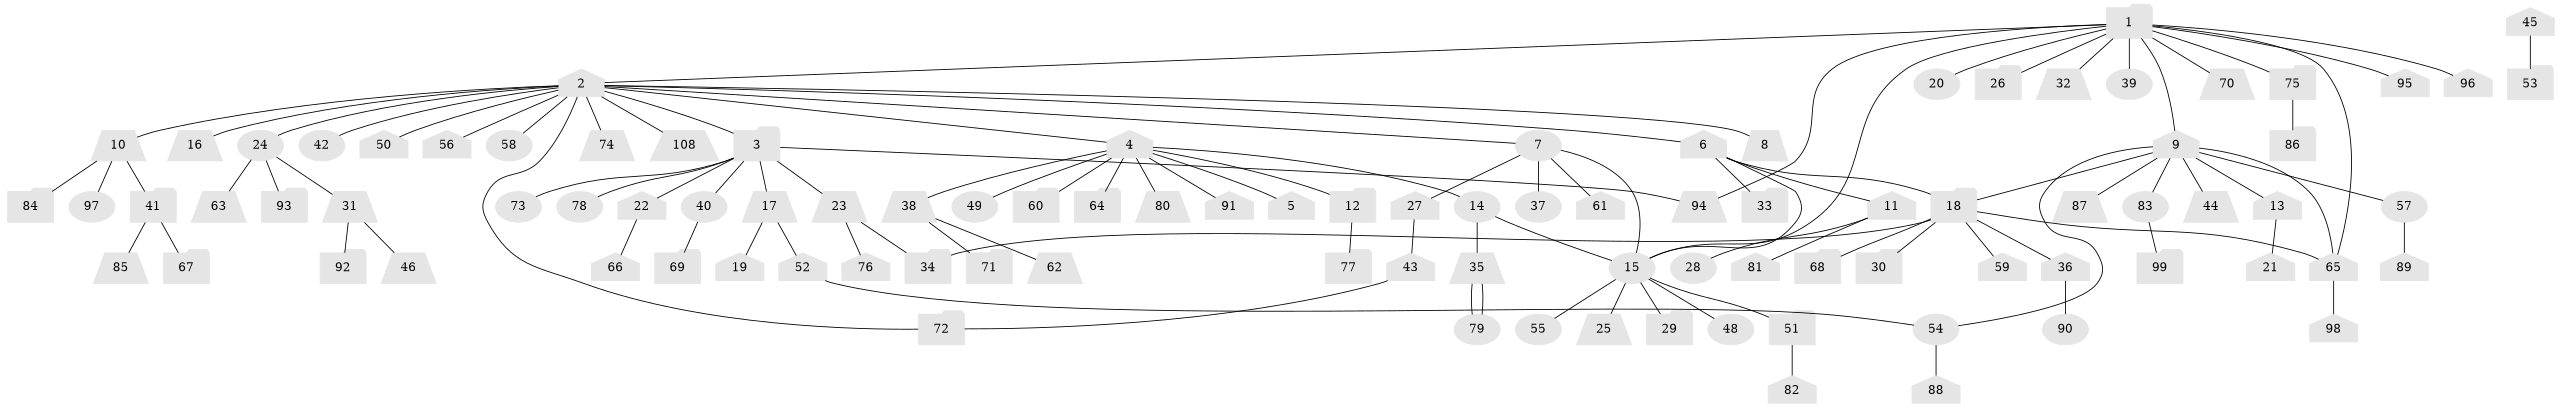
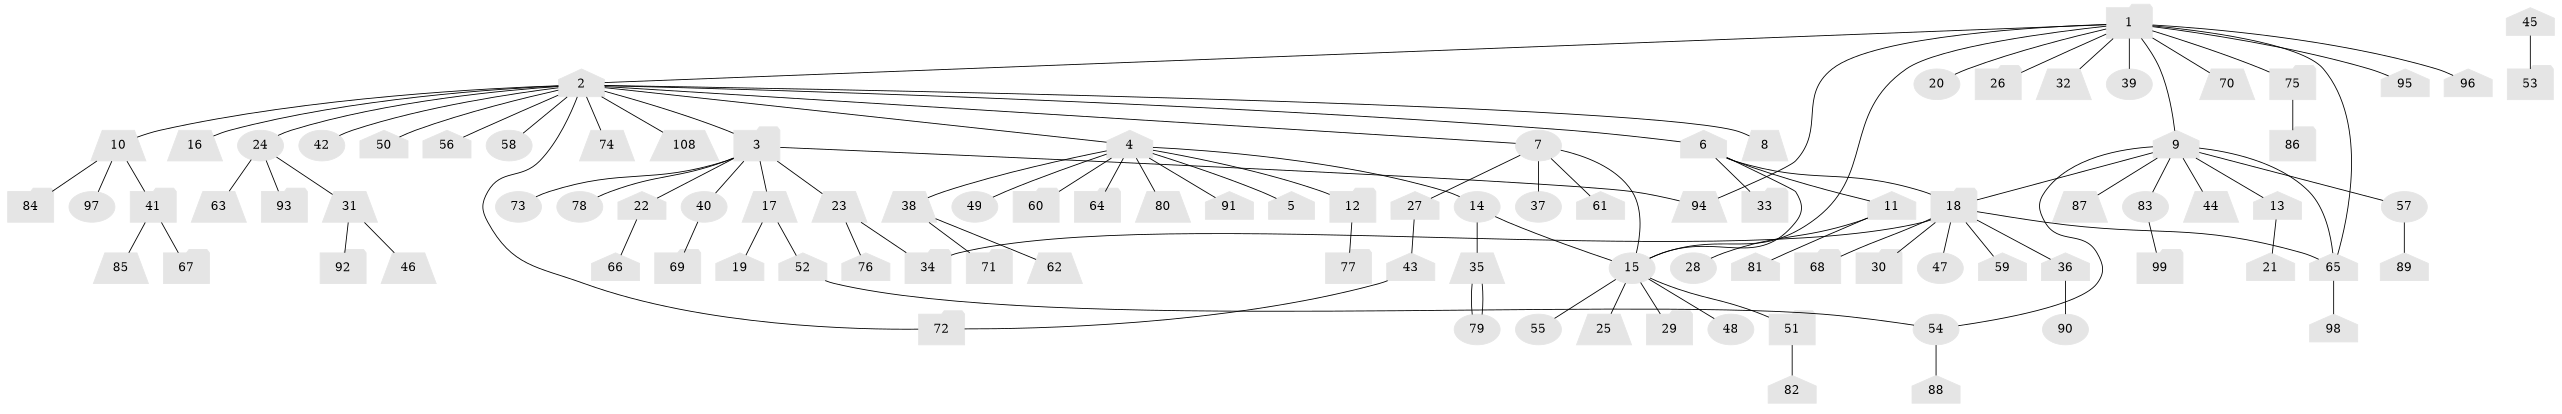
node "47": added
